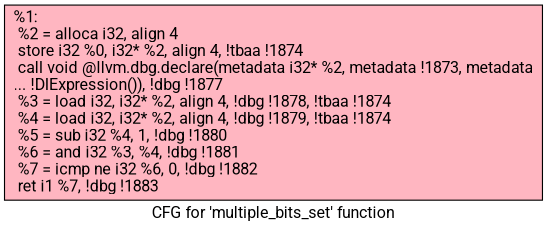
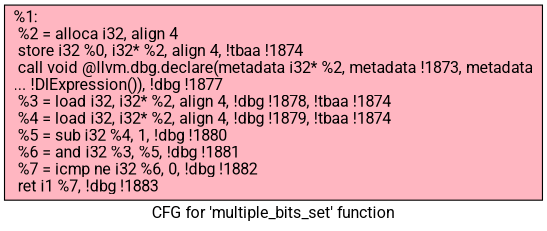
node "%1:": text "%6 = and i32 %3, %4, !dbg !1881" -> "%6 = and i32 %3, %5, !dbg !1881"
